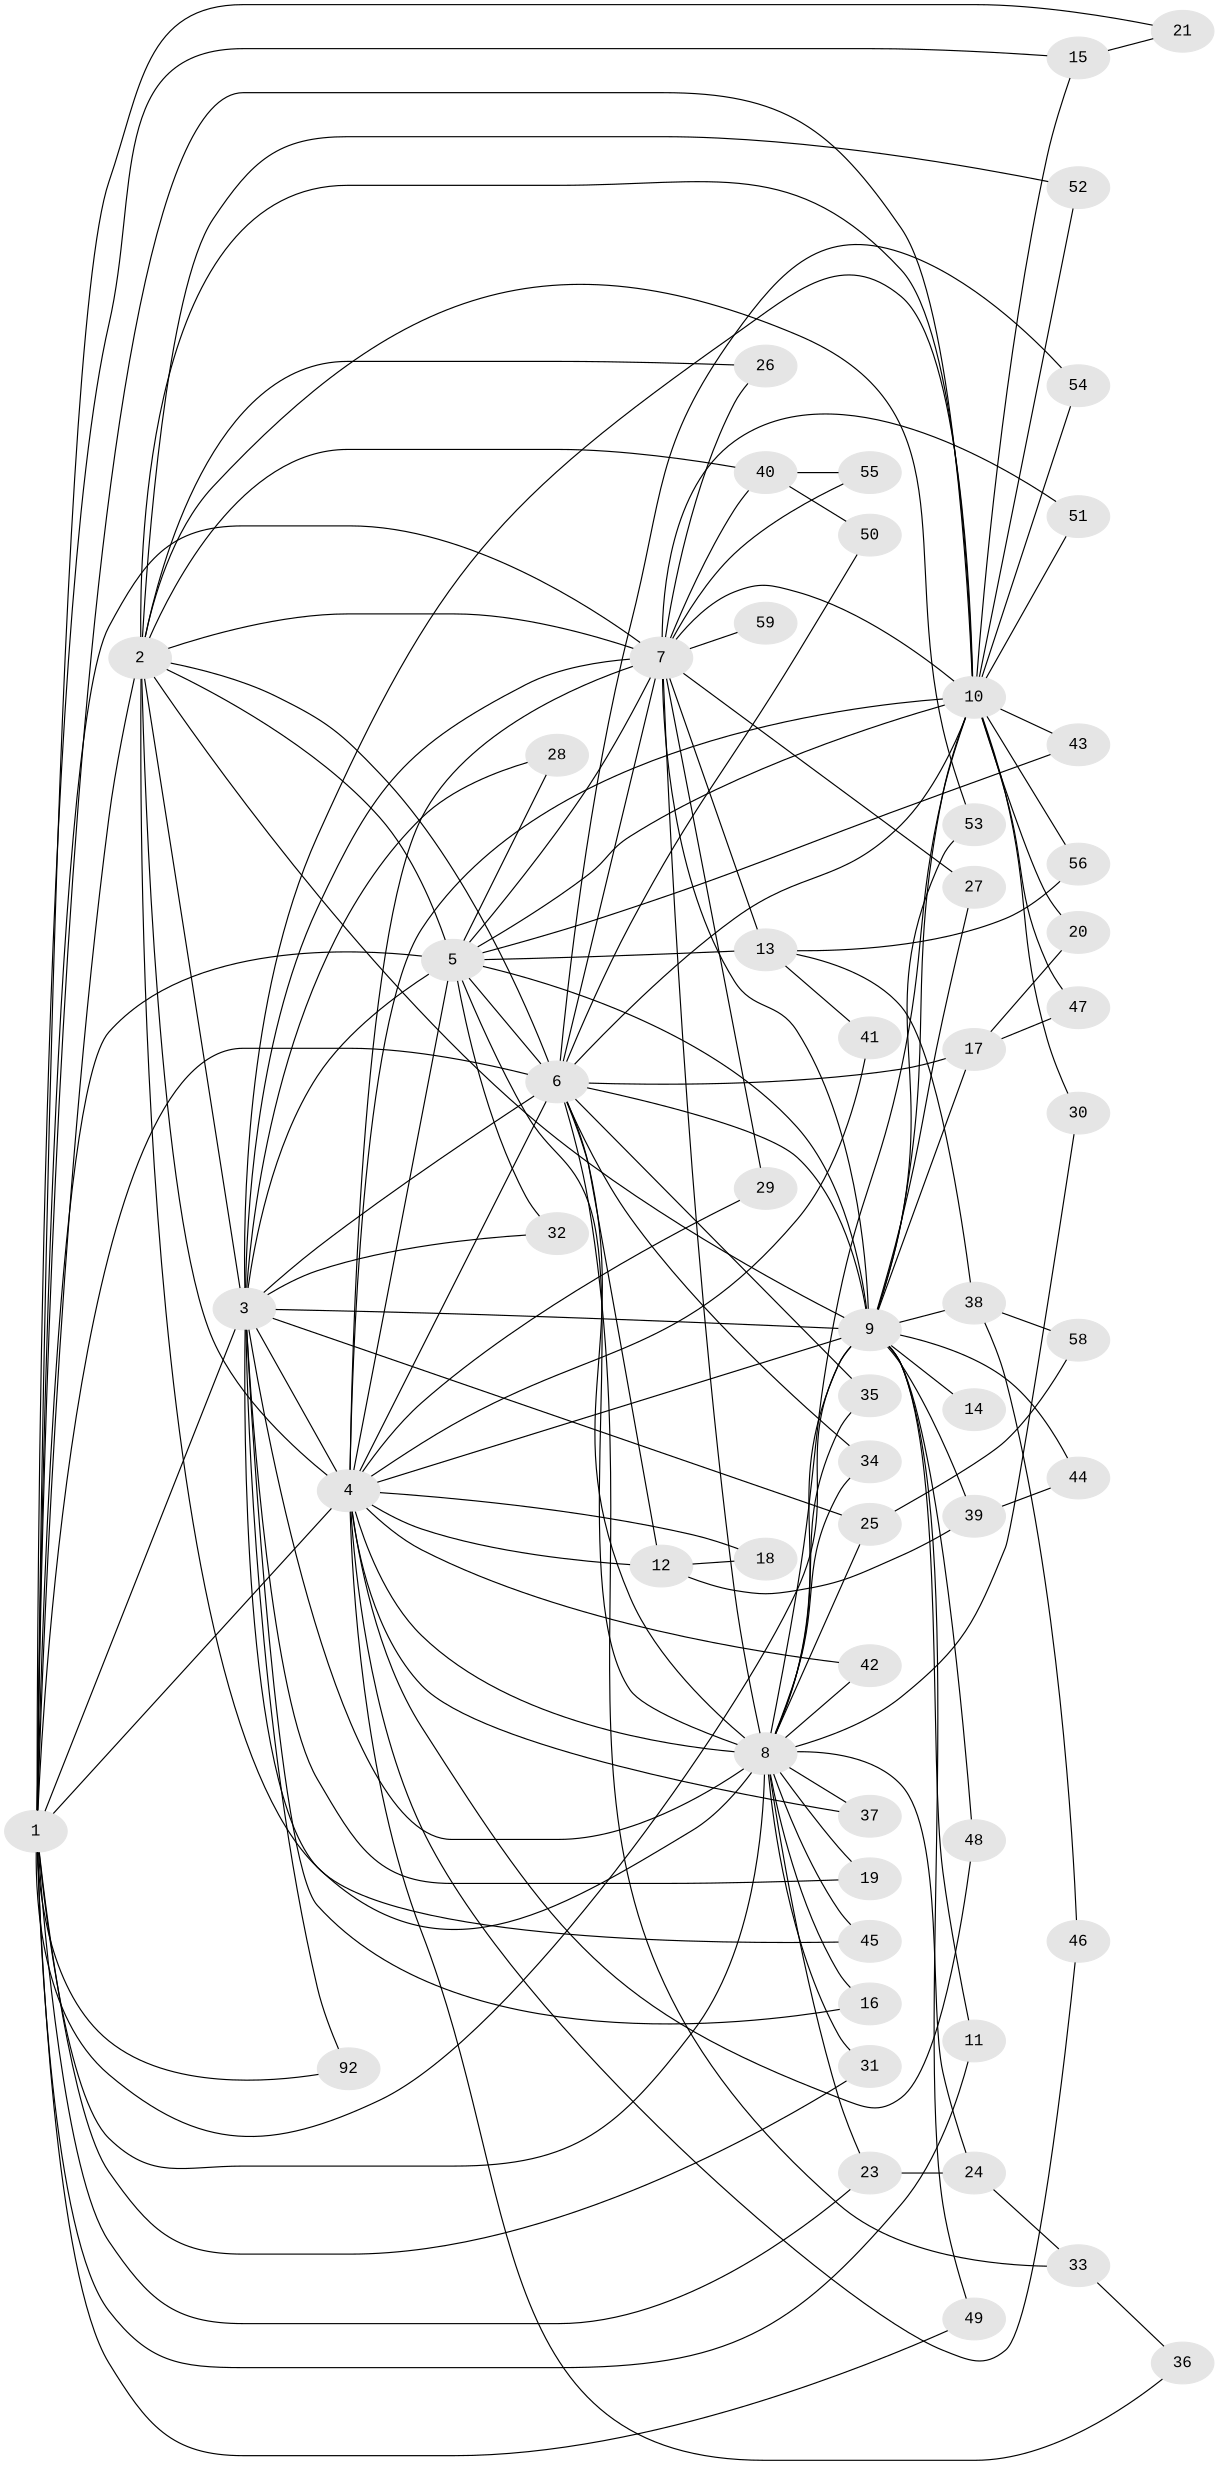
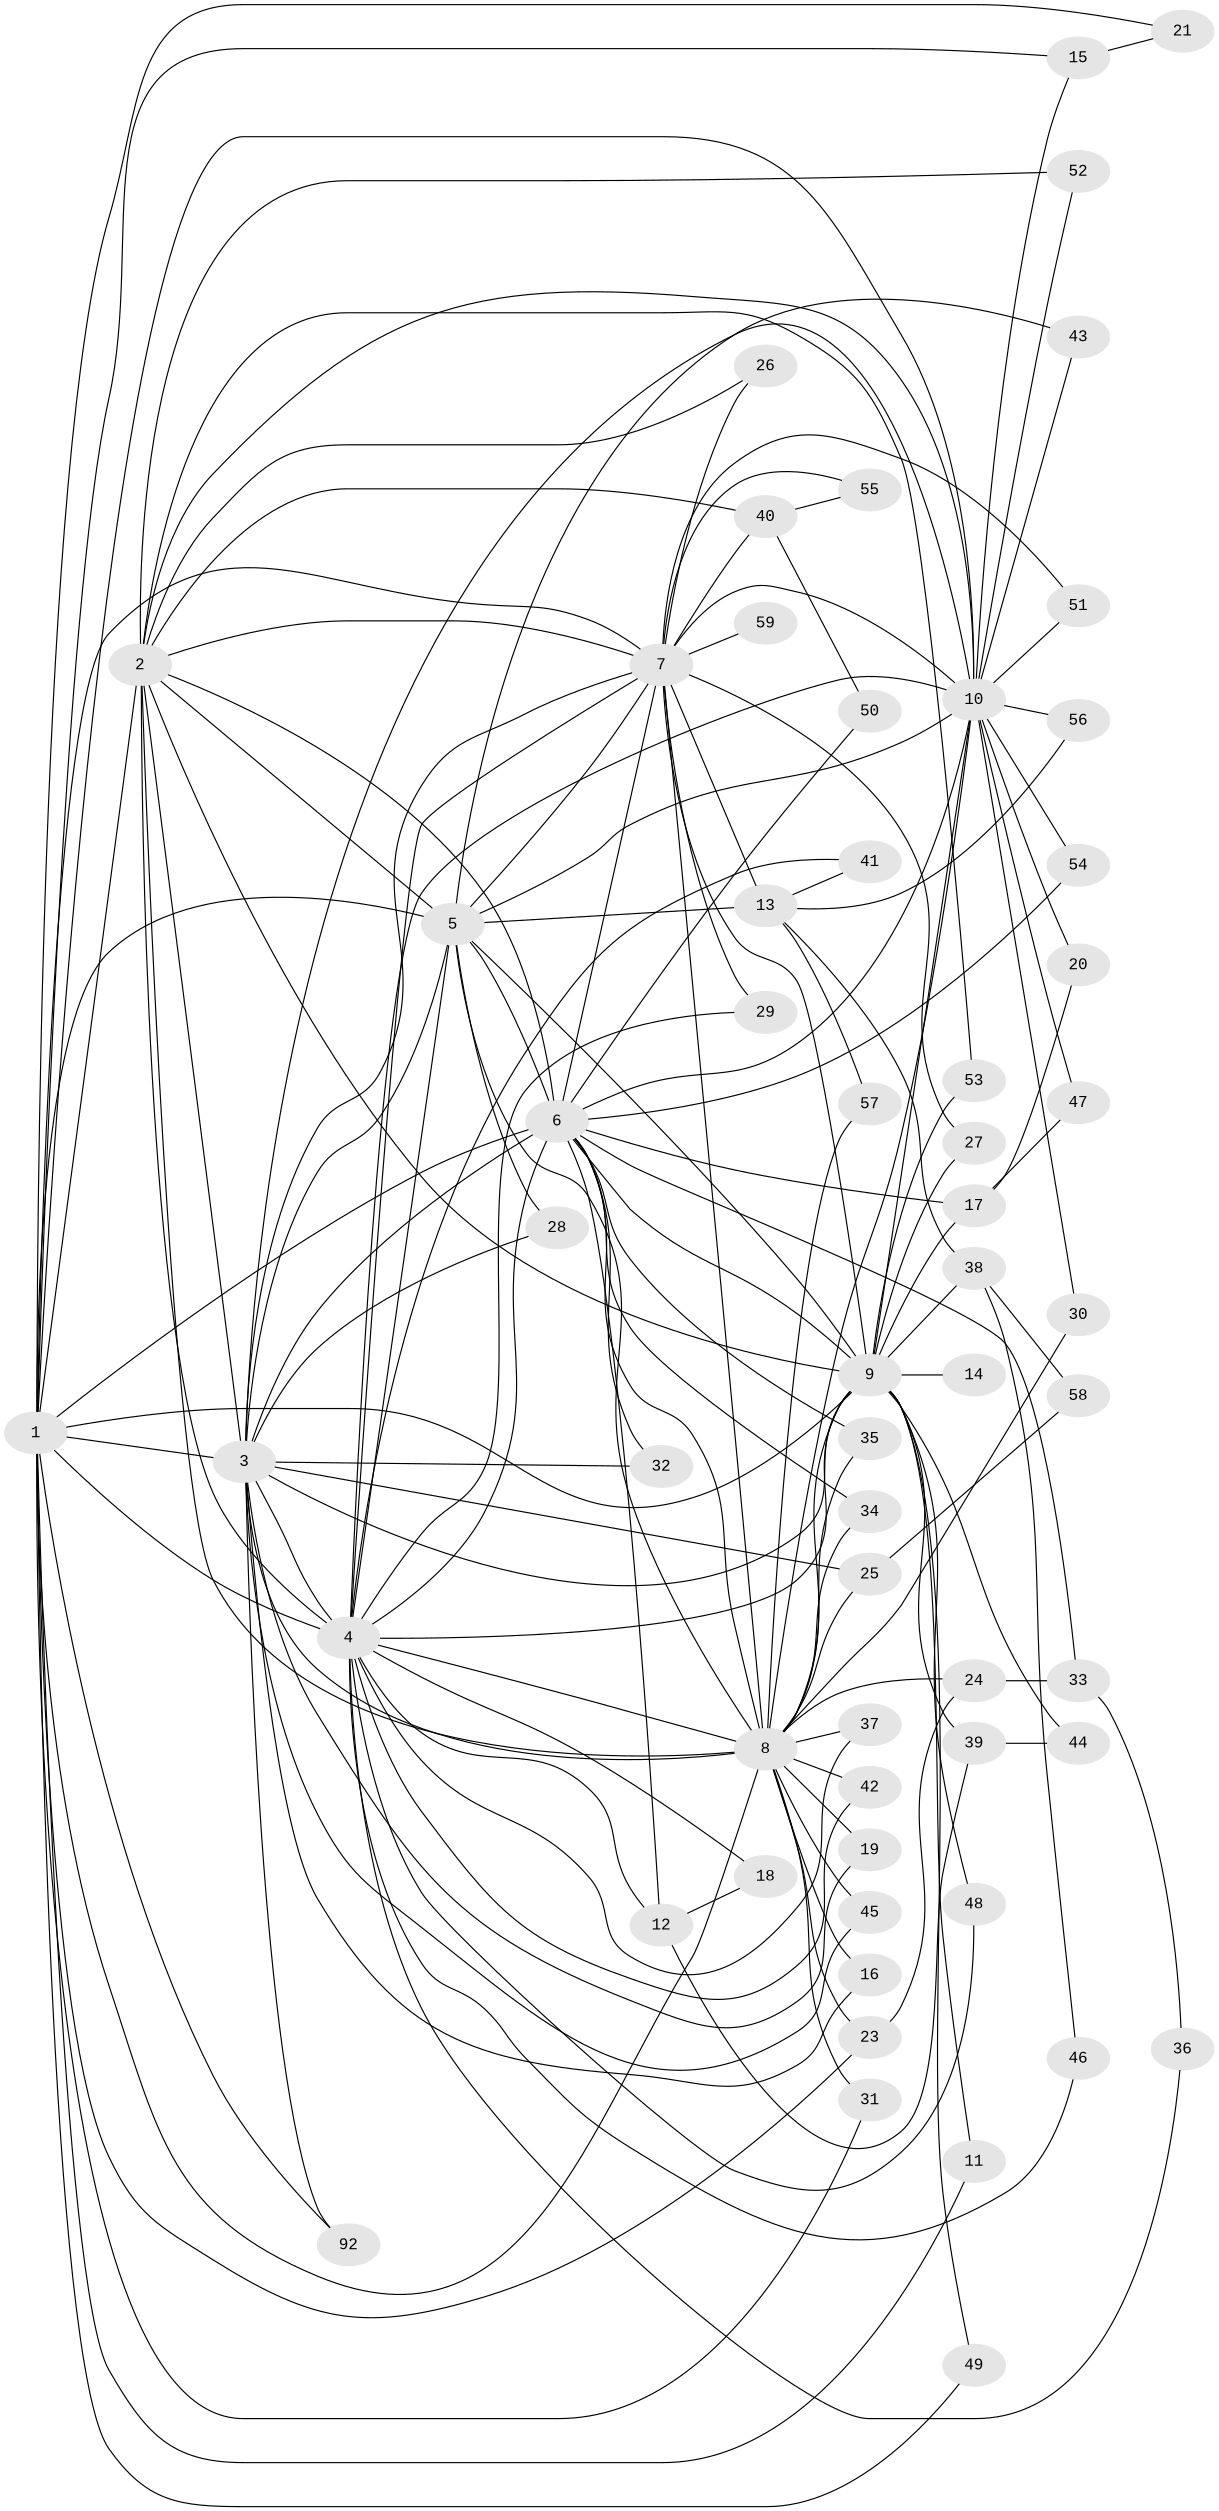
edge "5" -- "32": now "6" -- "32"
node "57": added
